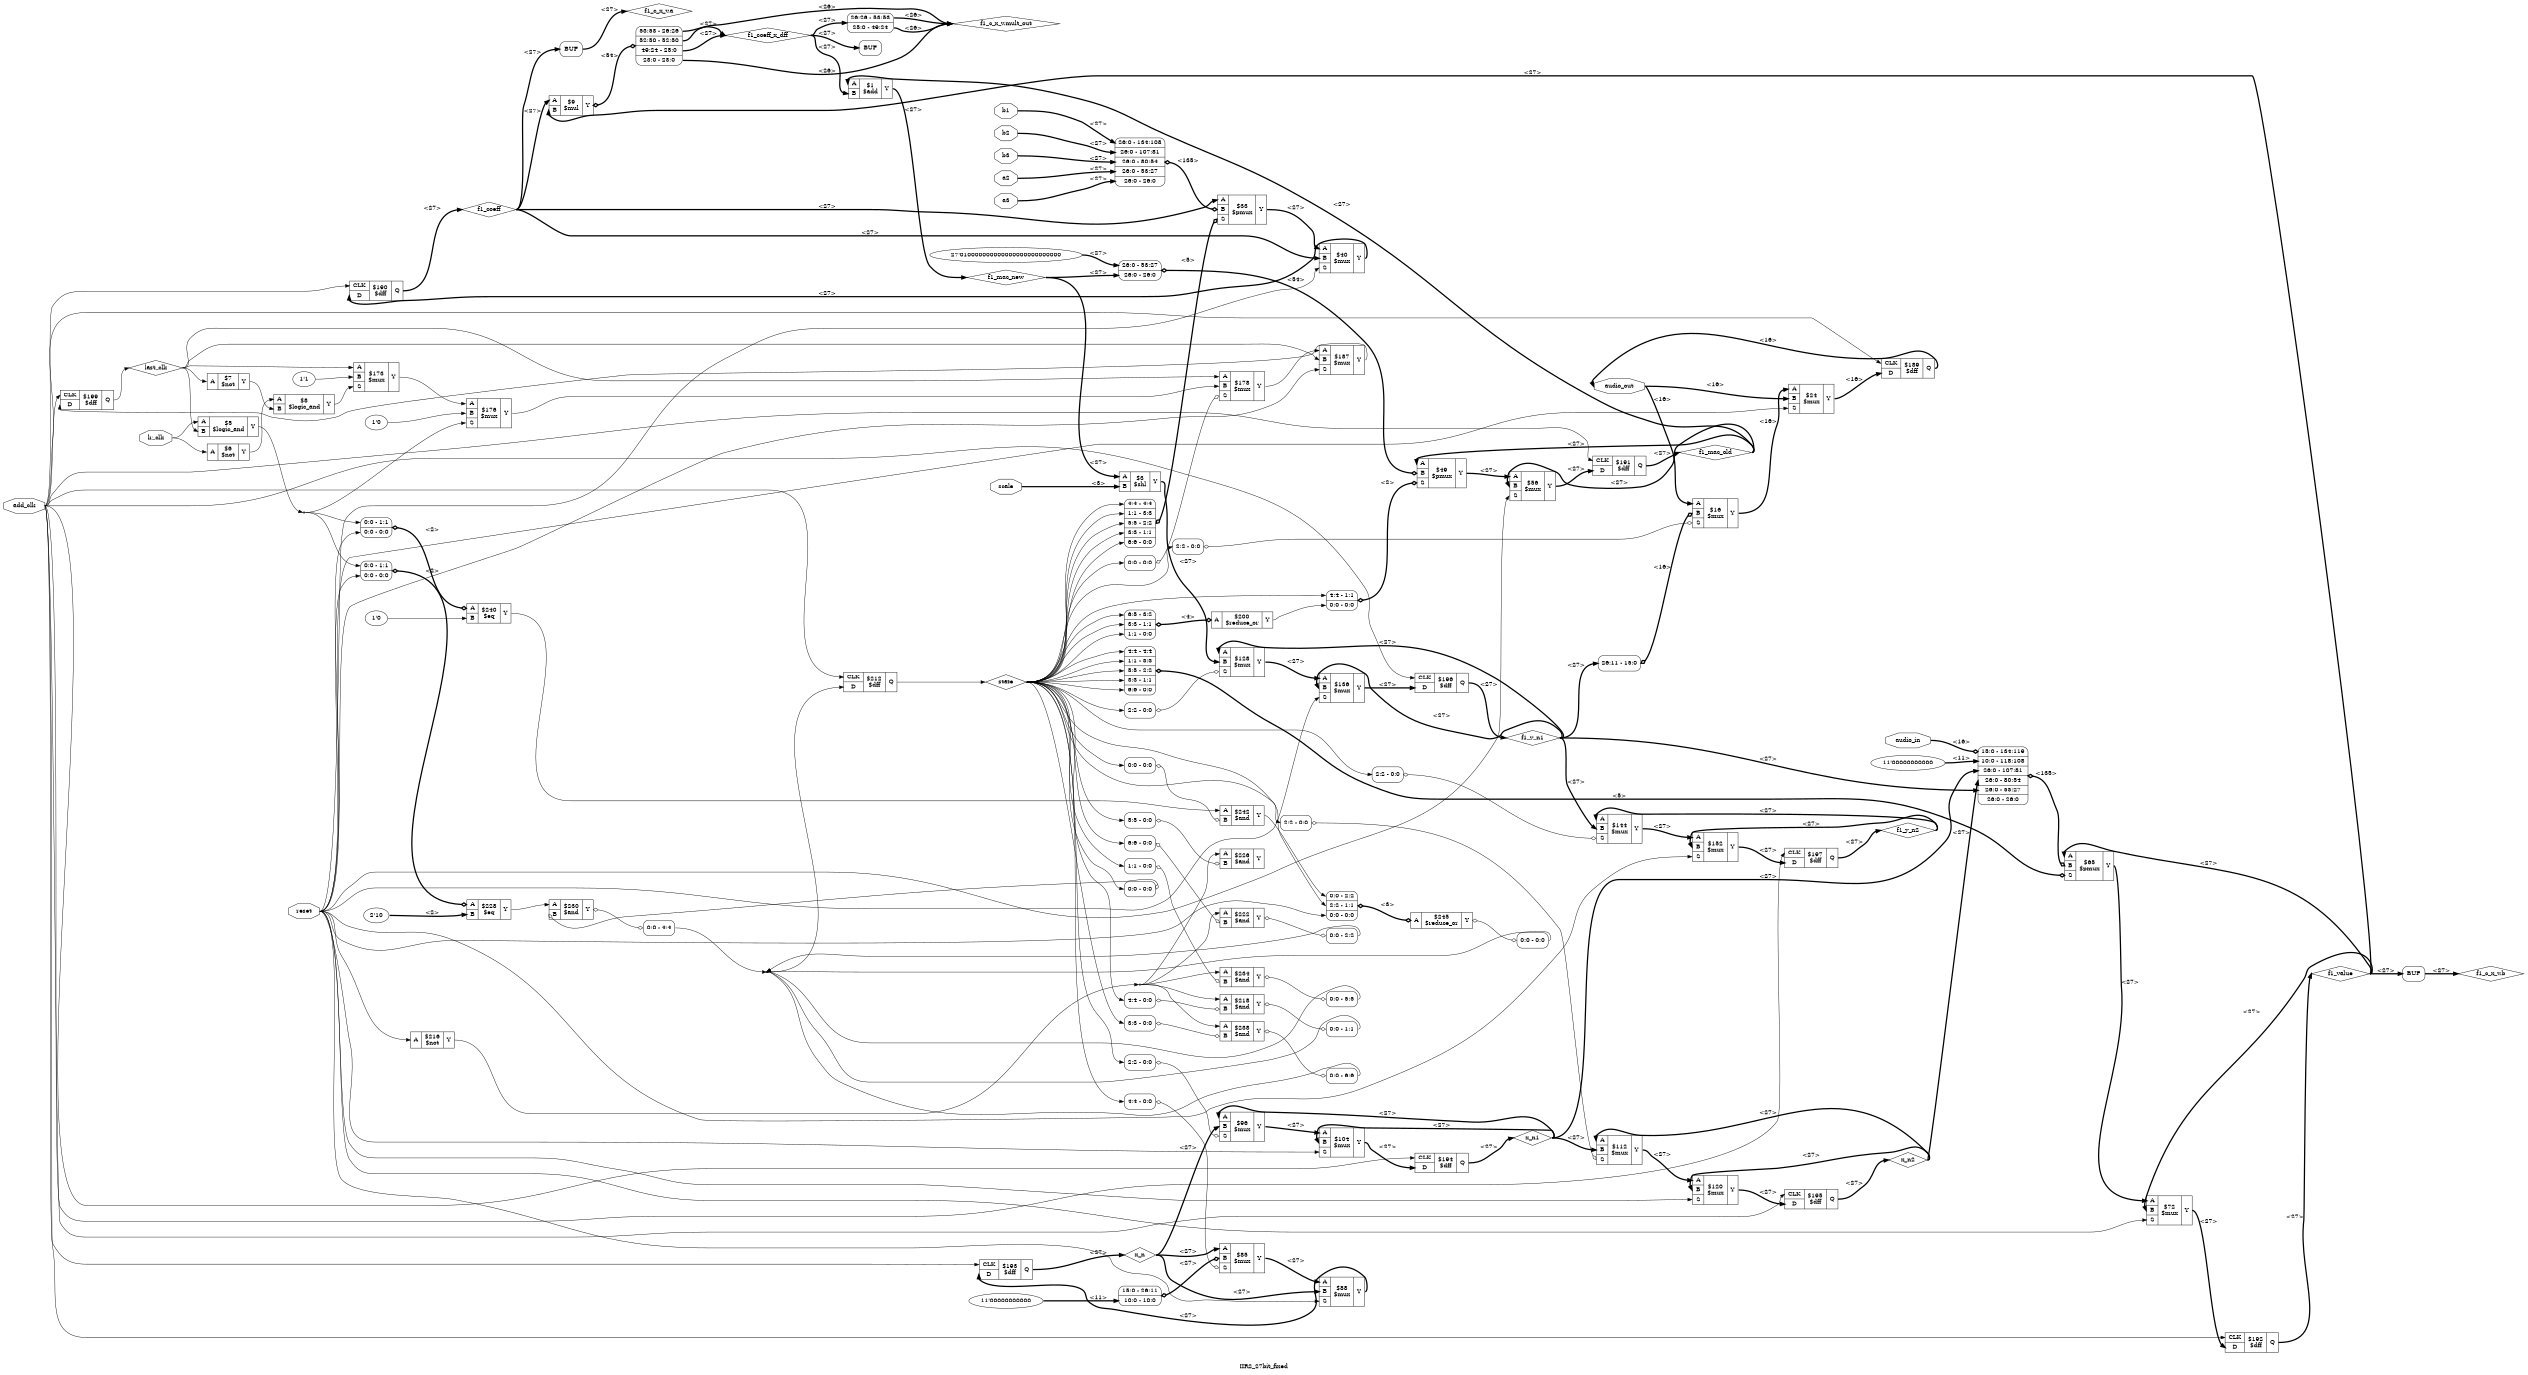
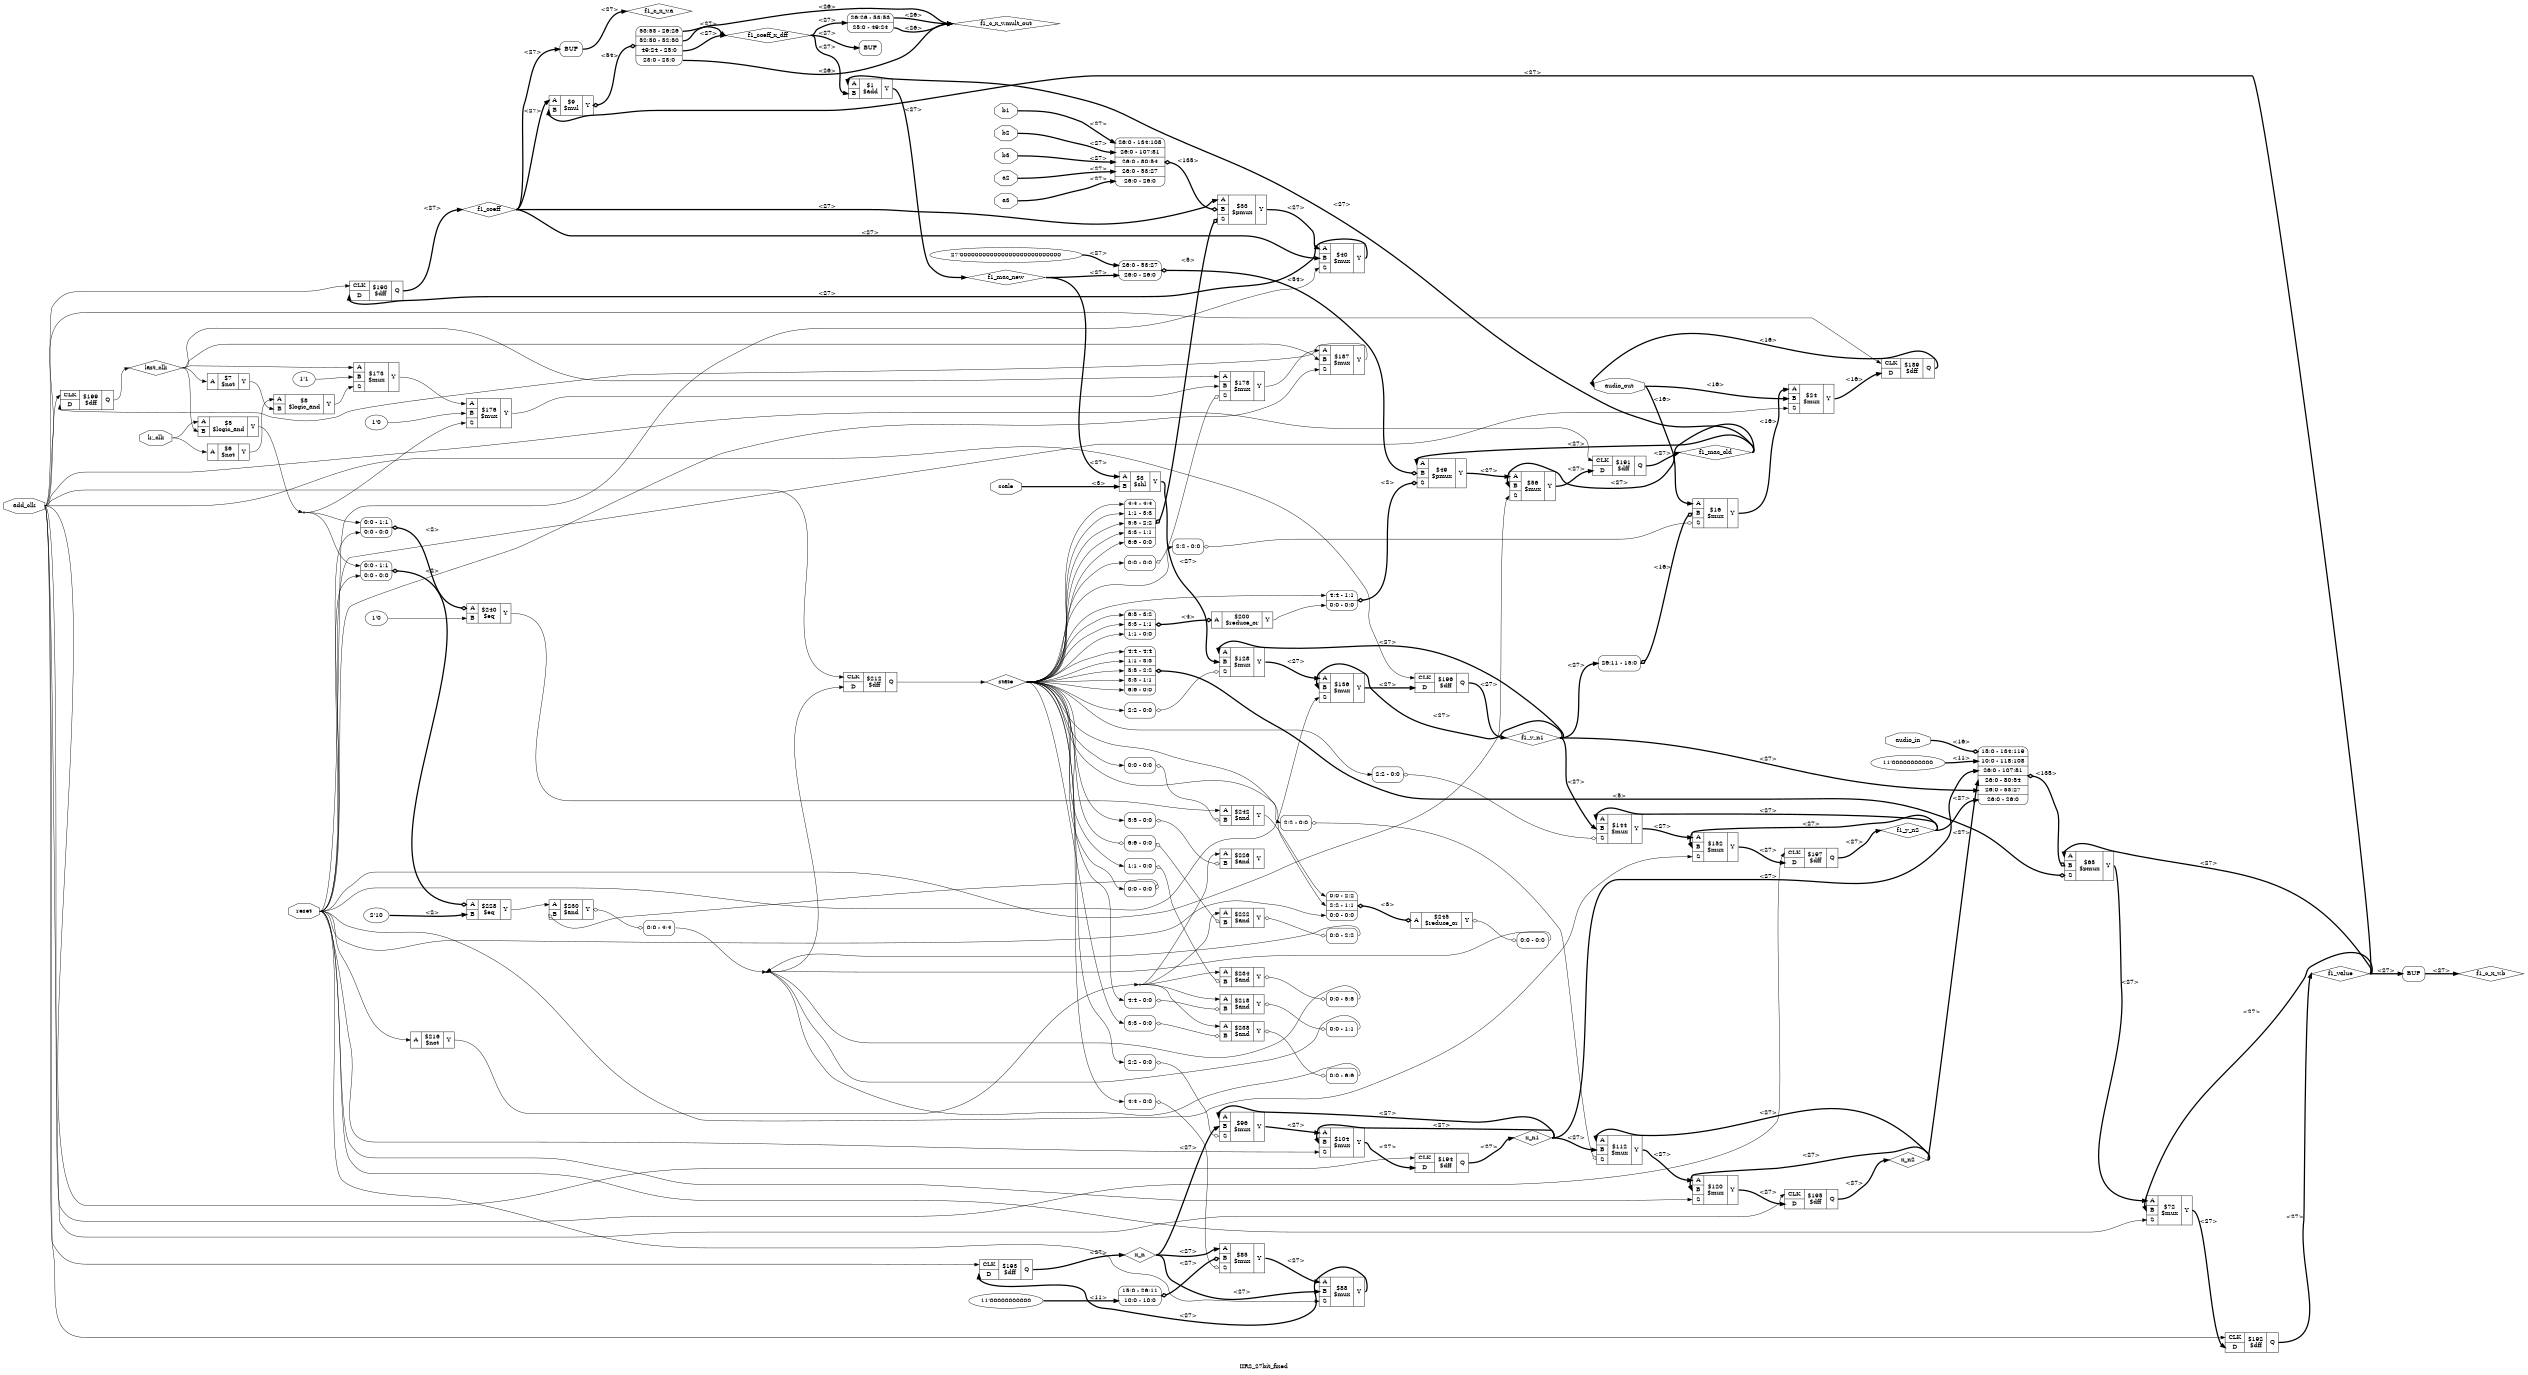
node "27'010000000000000000000000000": label "27'010000000000000000000000000" -> "27'000000000000000000000000000"
edge "state" -> "6:6 - 0:0": arrowhead normal -> odiamond
edge "f1_y_n2" -> "15:0 - 134:119": added, label "<27>"
